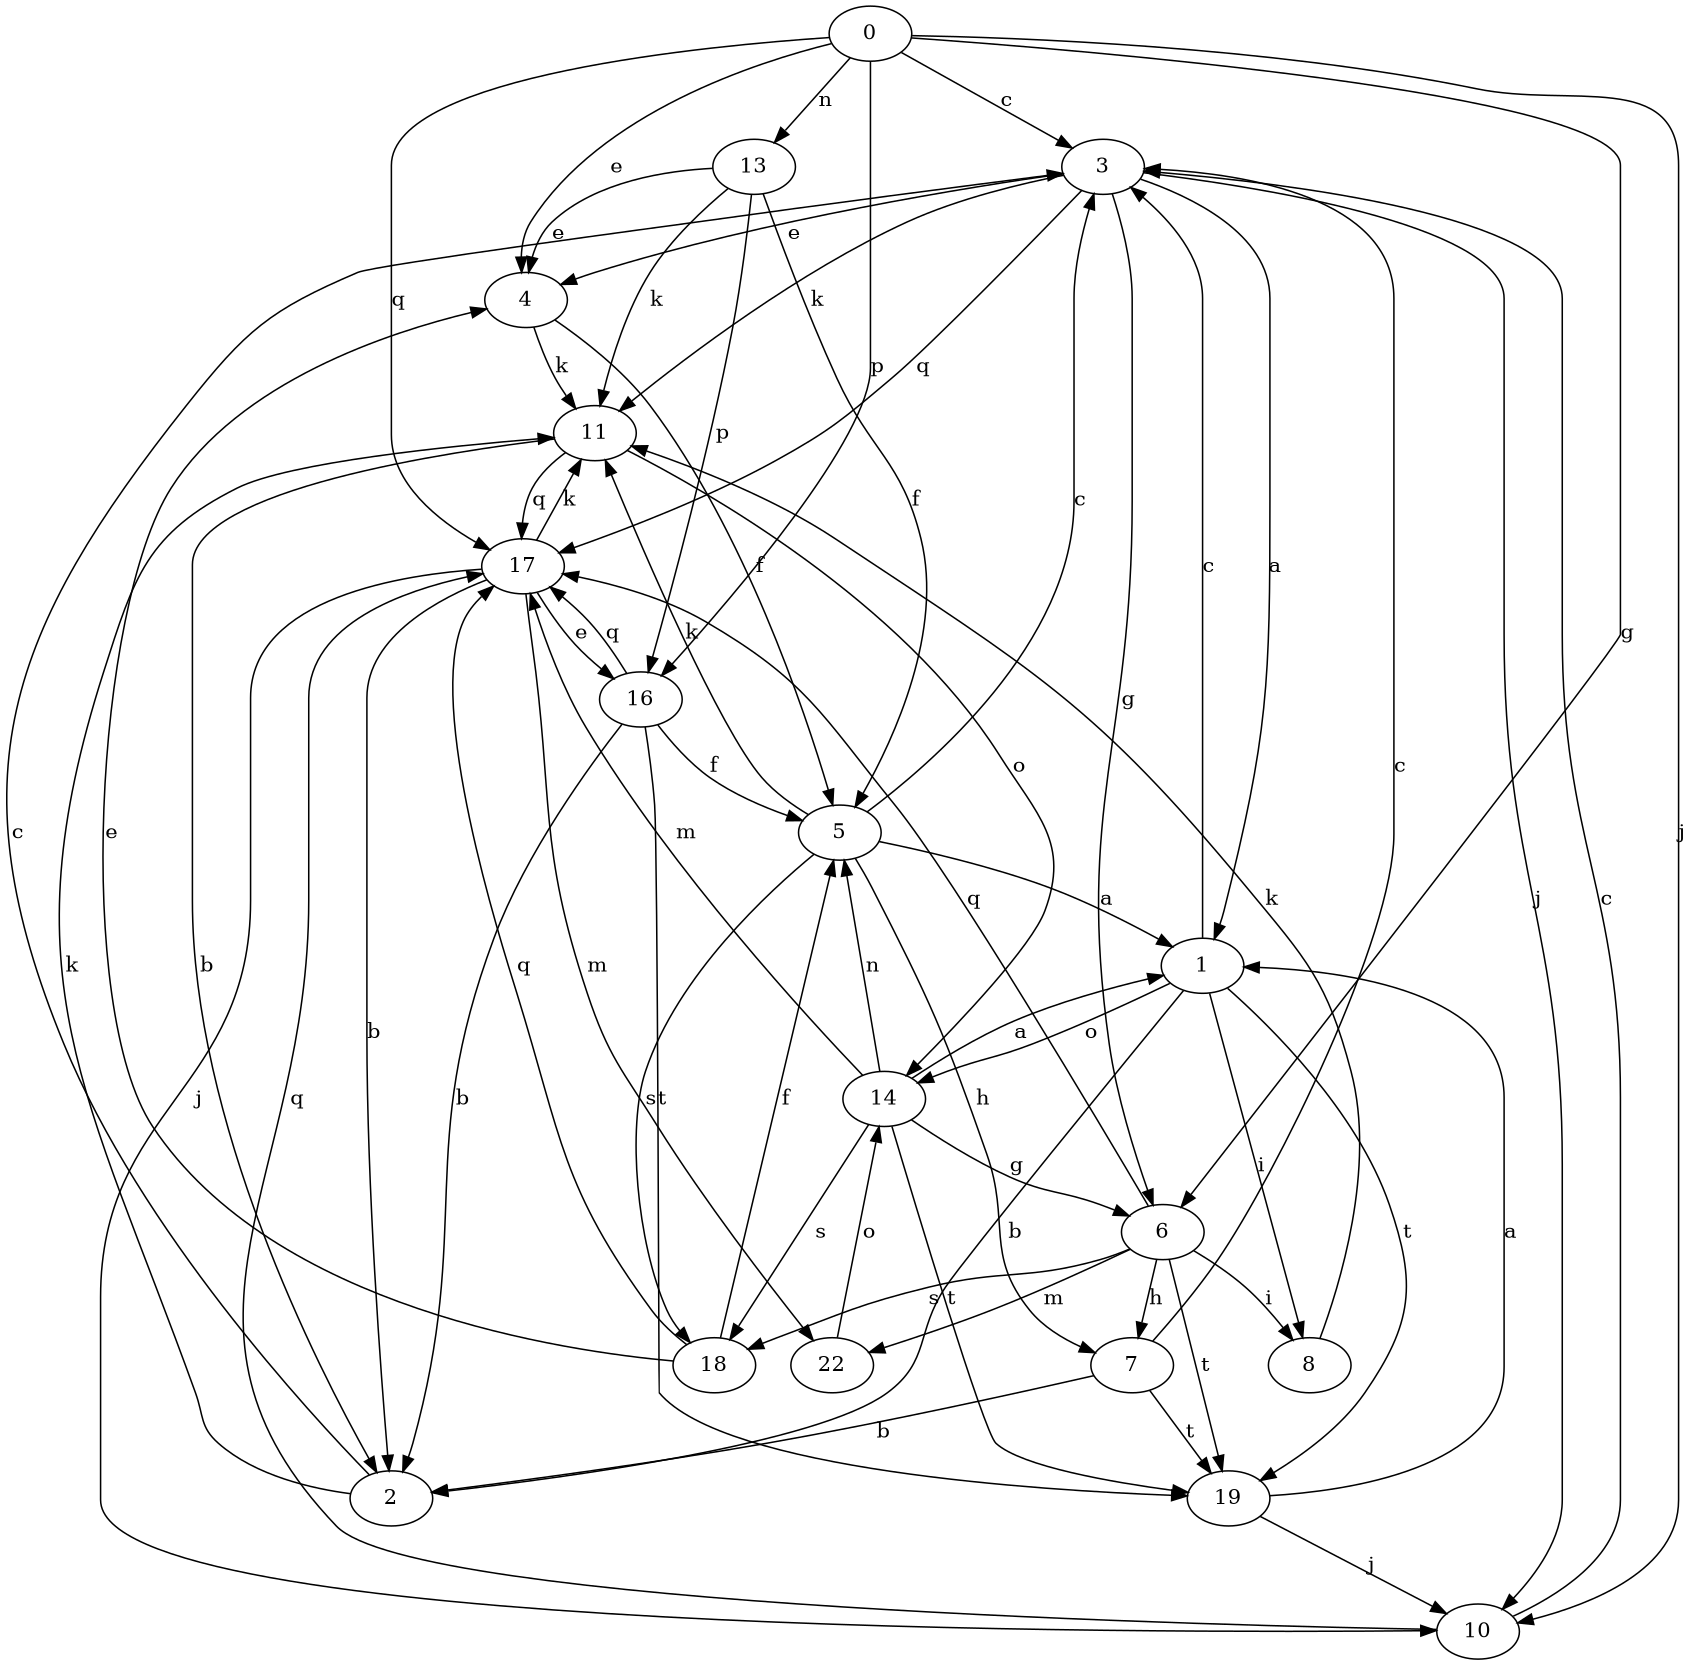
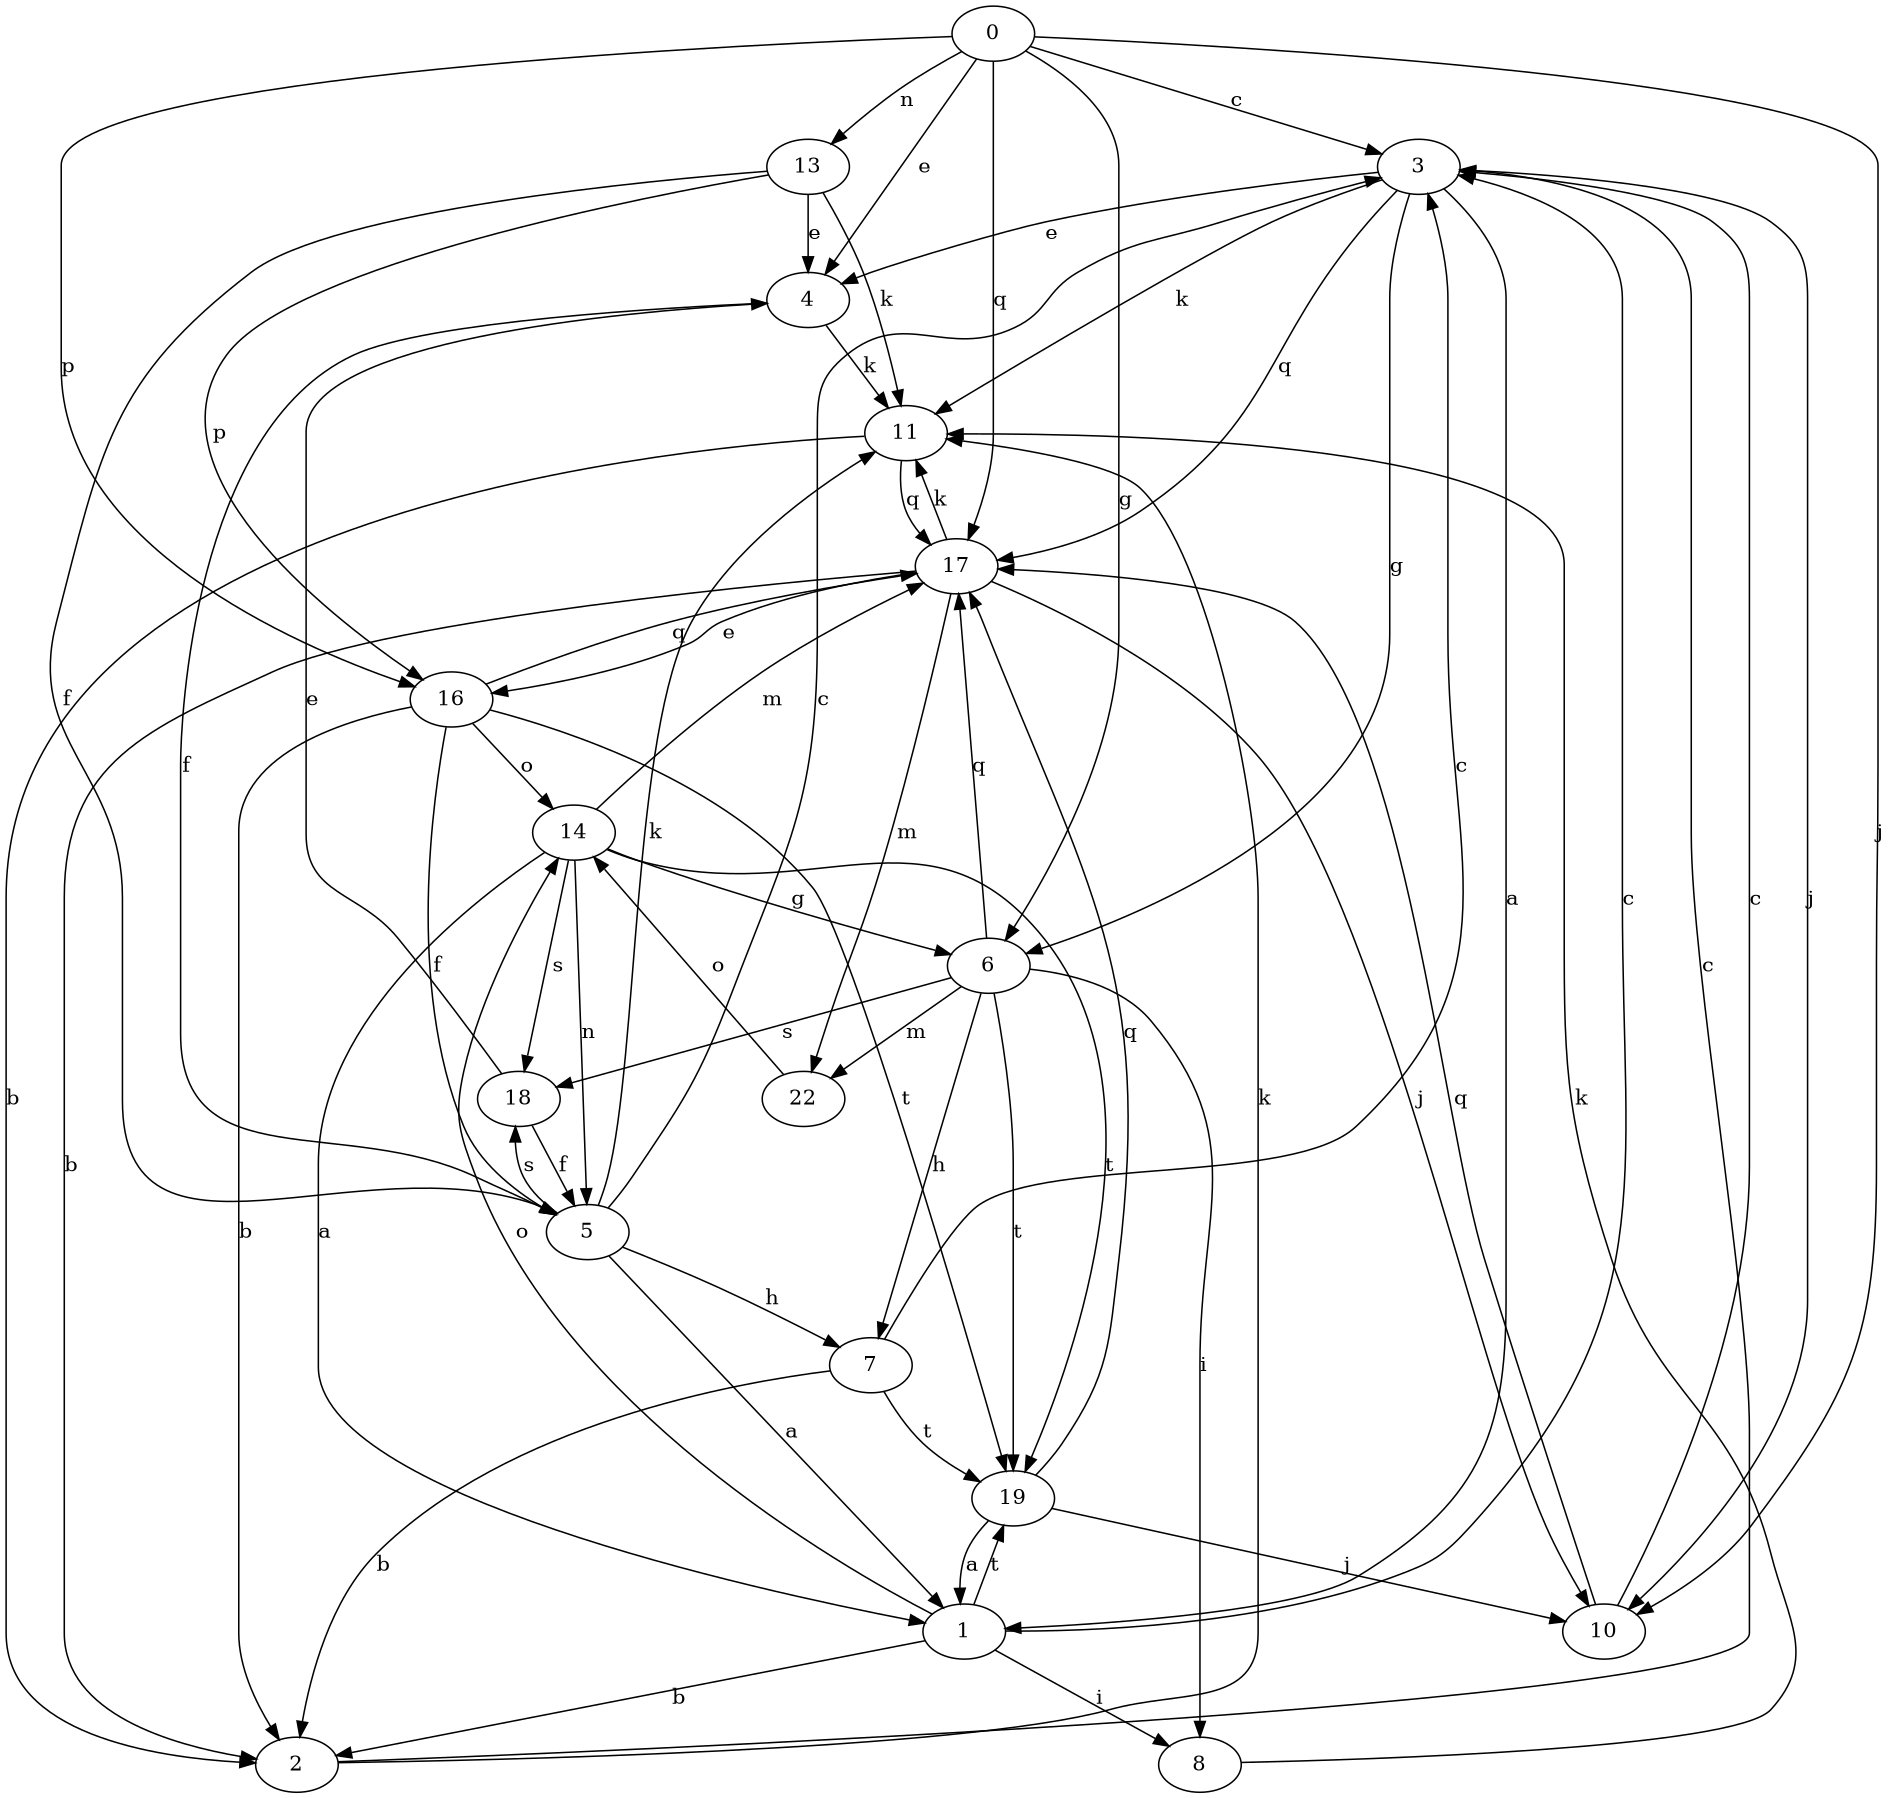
edge "11" -> "14": now "16" -> "14"
edge "18" -> "17": now "19" -> "17"
